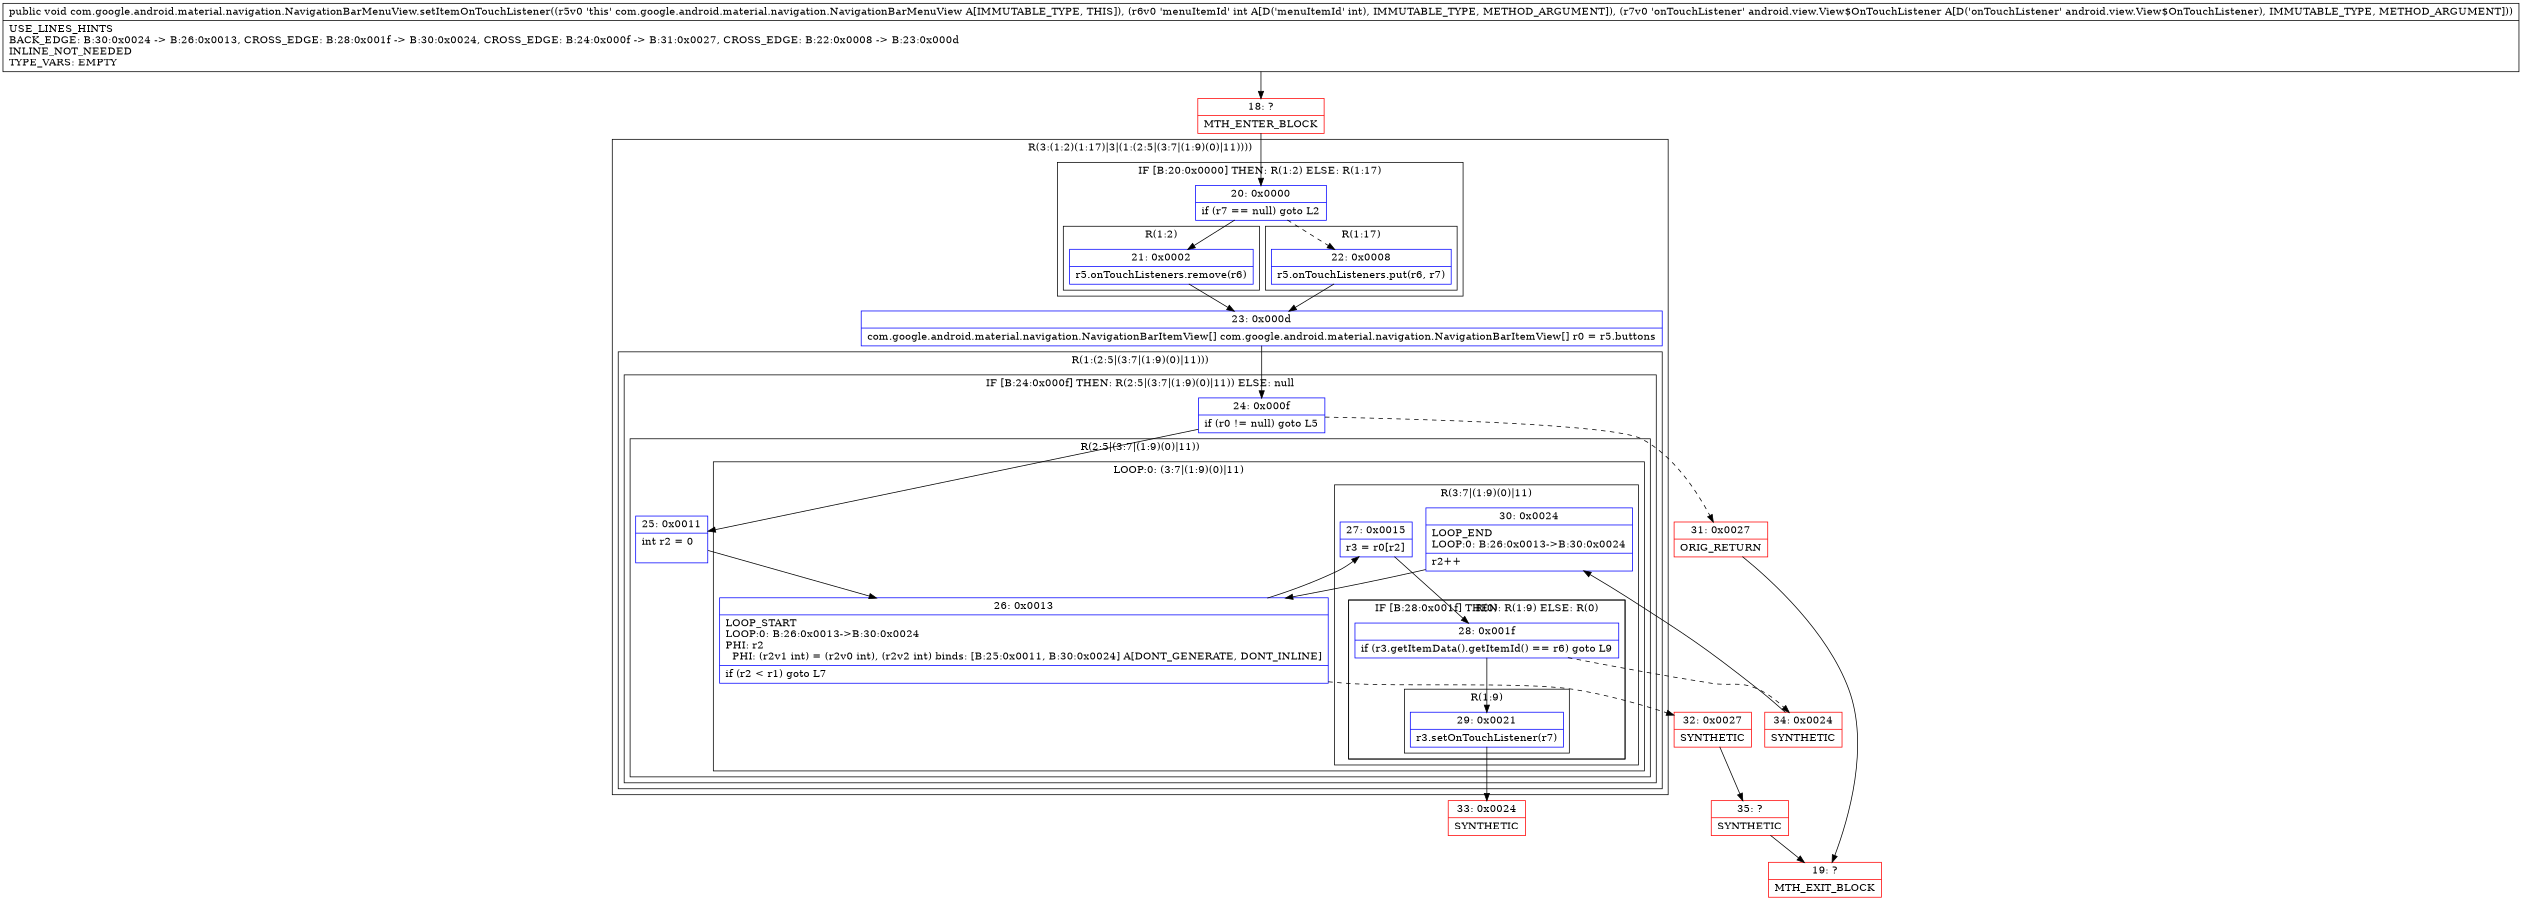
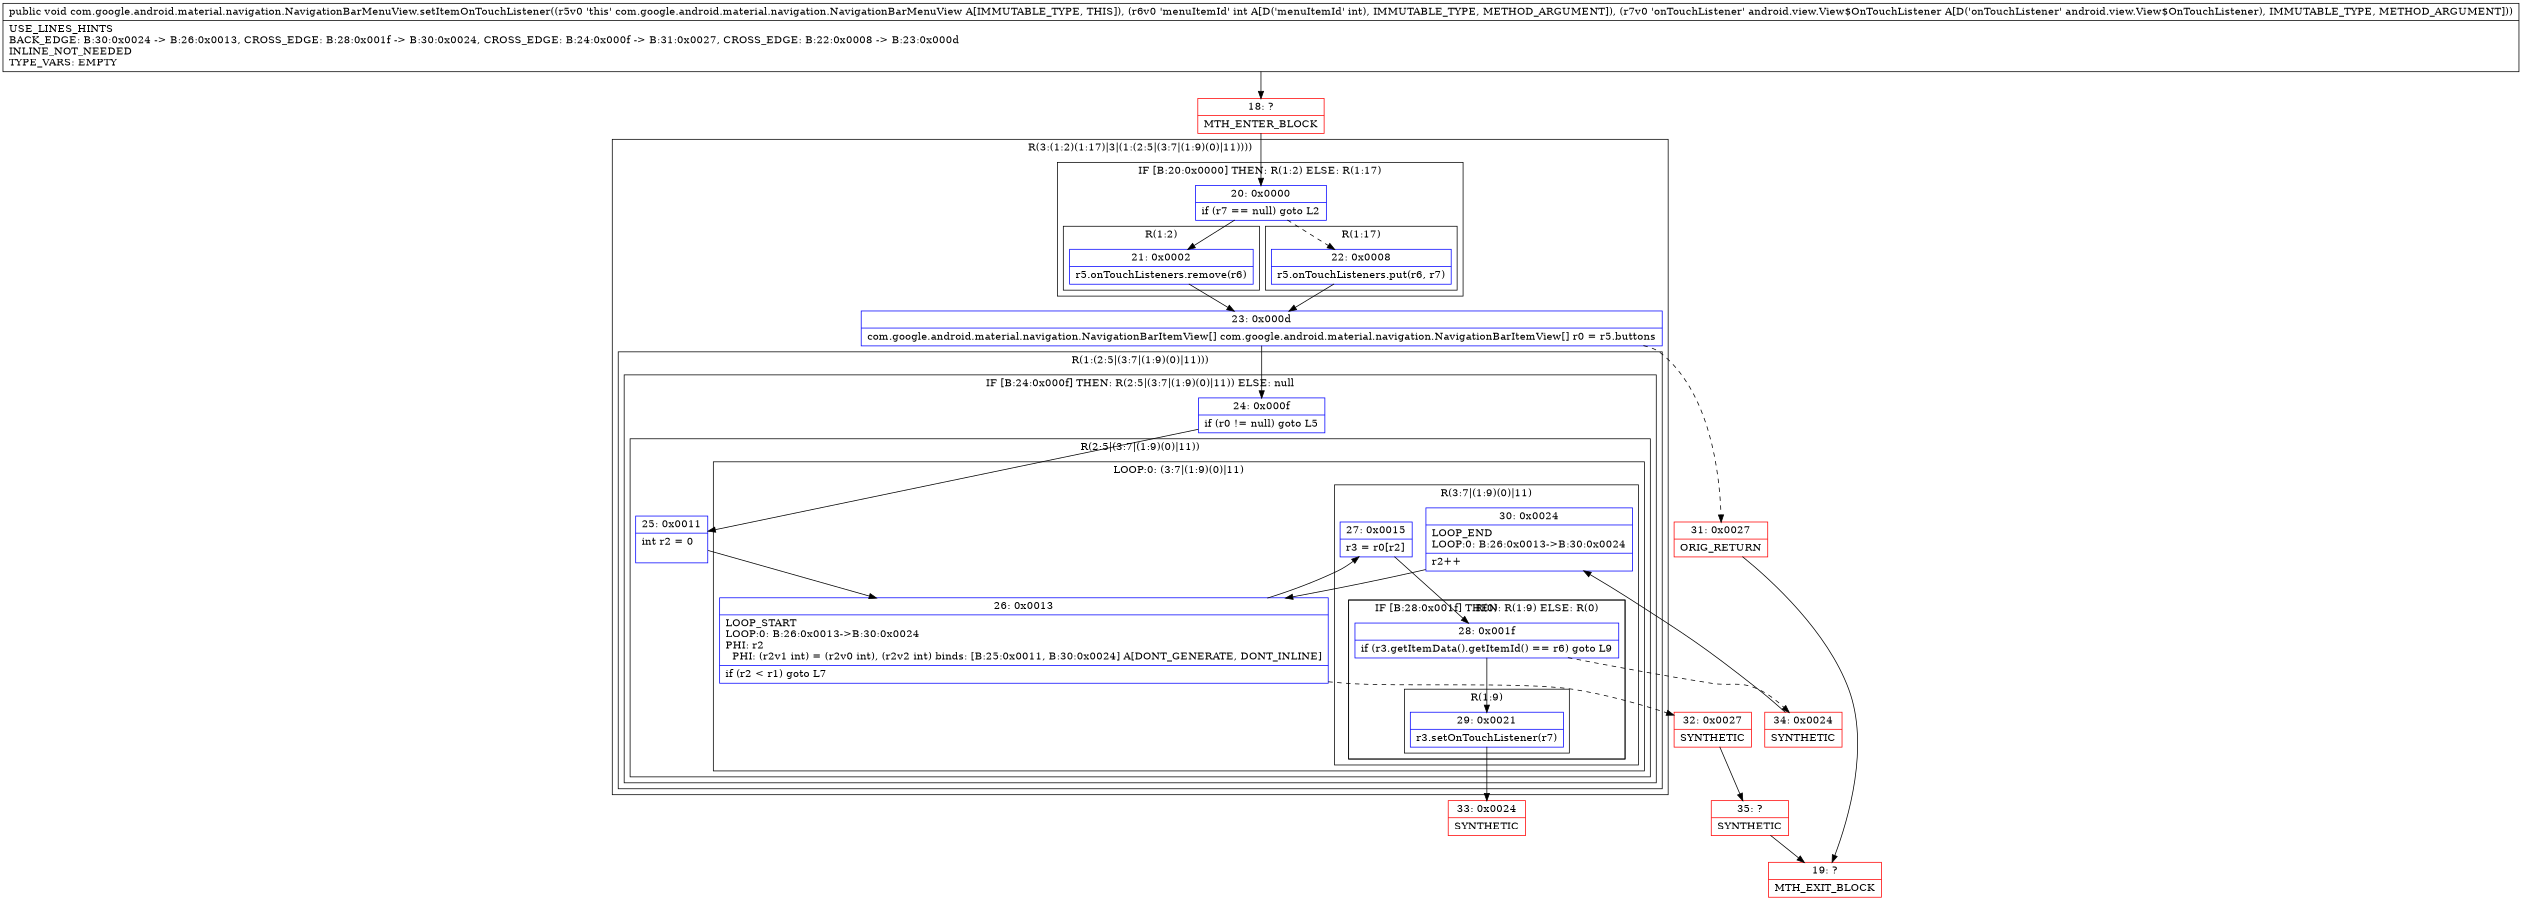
edge "24: 0x000f" -> "31: 0x0027": now "23: 0x000d" -> "31: 0x0027"
